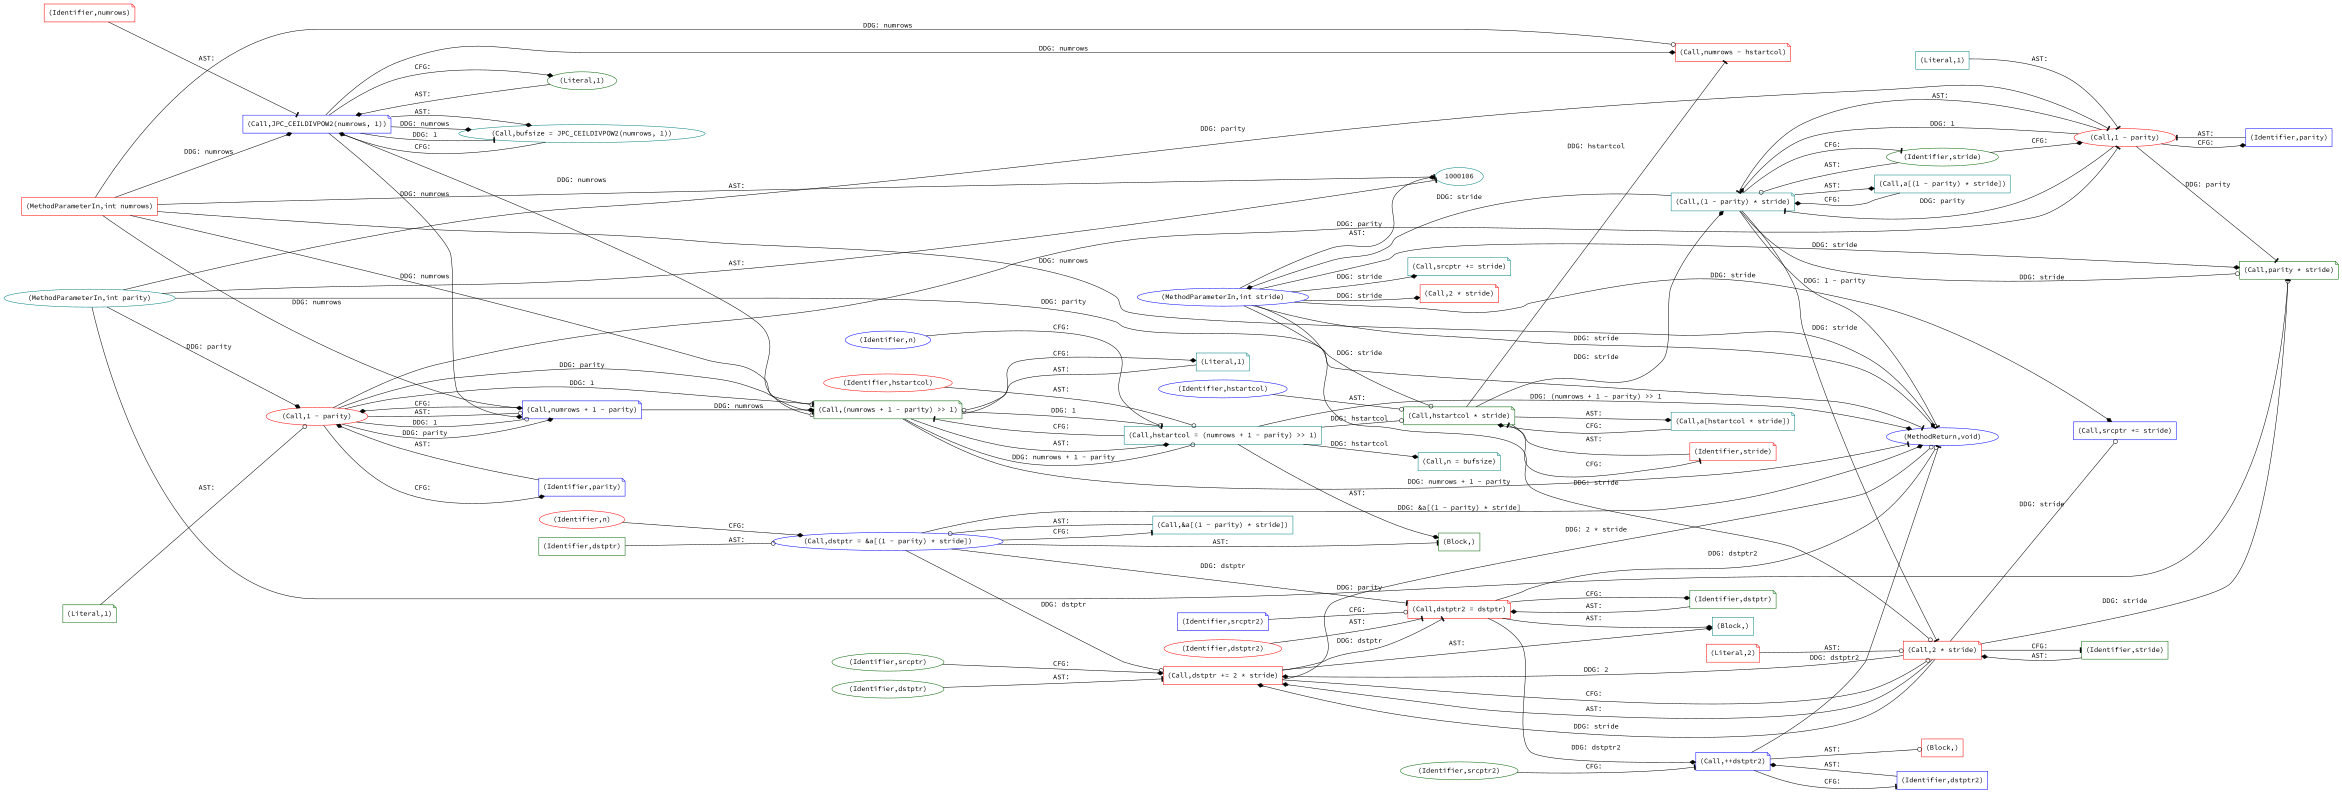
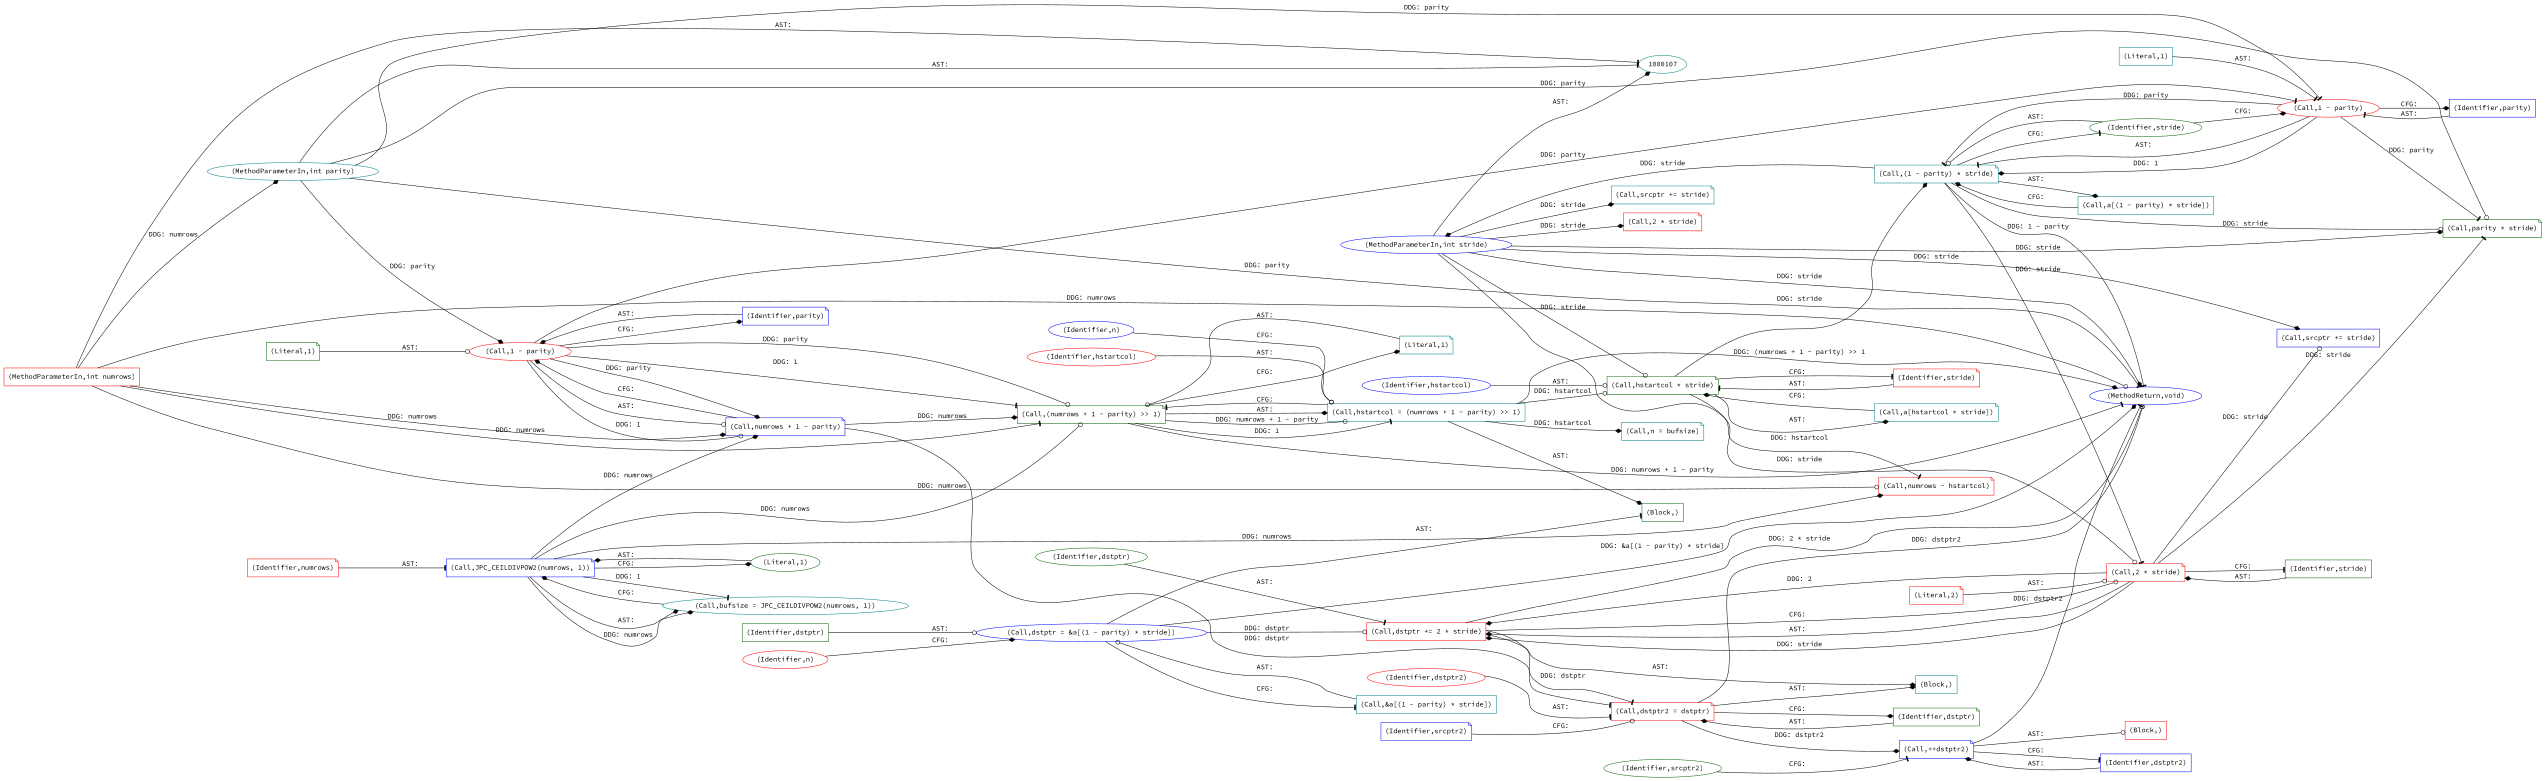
edge "(MethodParameterIn,int numrows)" -> "(Call,JPC_CEILDIVPOW2(numrows, 1))": now "(MethodParameterIn,int numrows)" -> "(MethodParameterIn,int parity)"
node "1000106": label "1000106" -> "1000107"
edge "(Call,dstptr = &a[(1 - parity) * stride])" -> "(Call,dstptr2 = dstptr)": now "(Call,numrows + 1 - parity)" -> "(Call,dstptr2 = dstptr)"
node "(Identifier,srcptr)": removed
